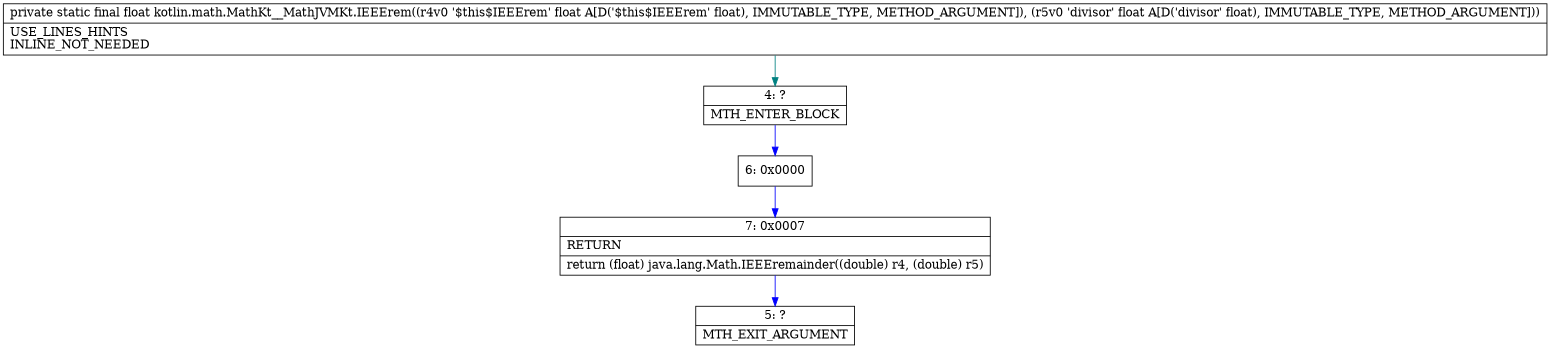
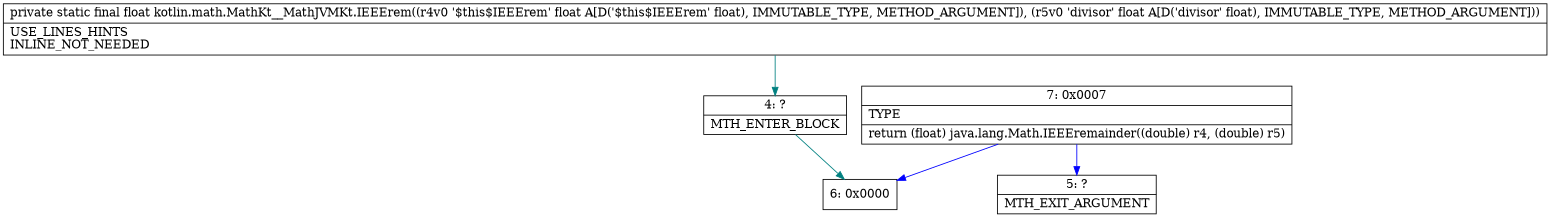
edge "4: ?" -> "6: 0x0000": color blue -> teal
edge "6: 0x0000" -> "7: 0x0007": reversed
node "7: 0x0007": text "RETURN" -> "TYPE"
